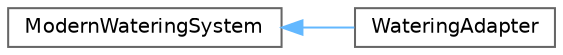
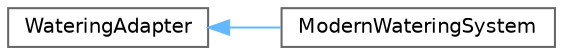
edge "WateringAdapter" -> "ModernWateringSystem": reversed
